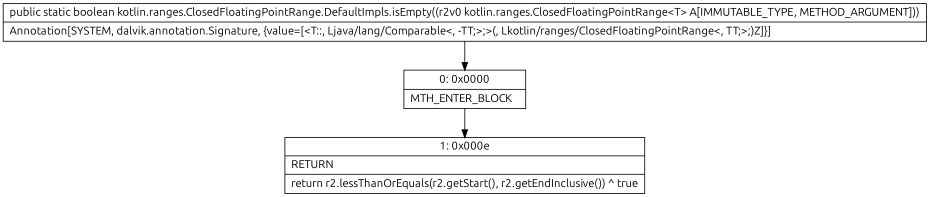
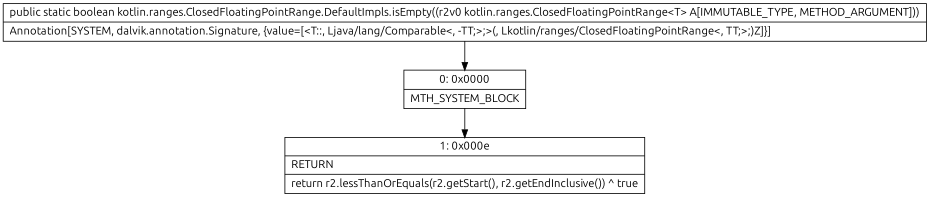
node "0: 0x0000": text "MTH_ENTER_BLOCK" -> "MTH_SYSTEM_BLOCK"
